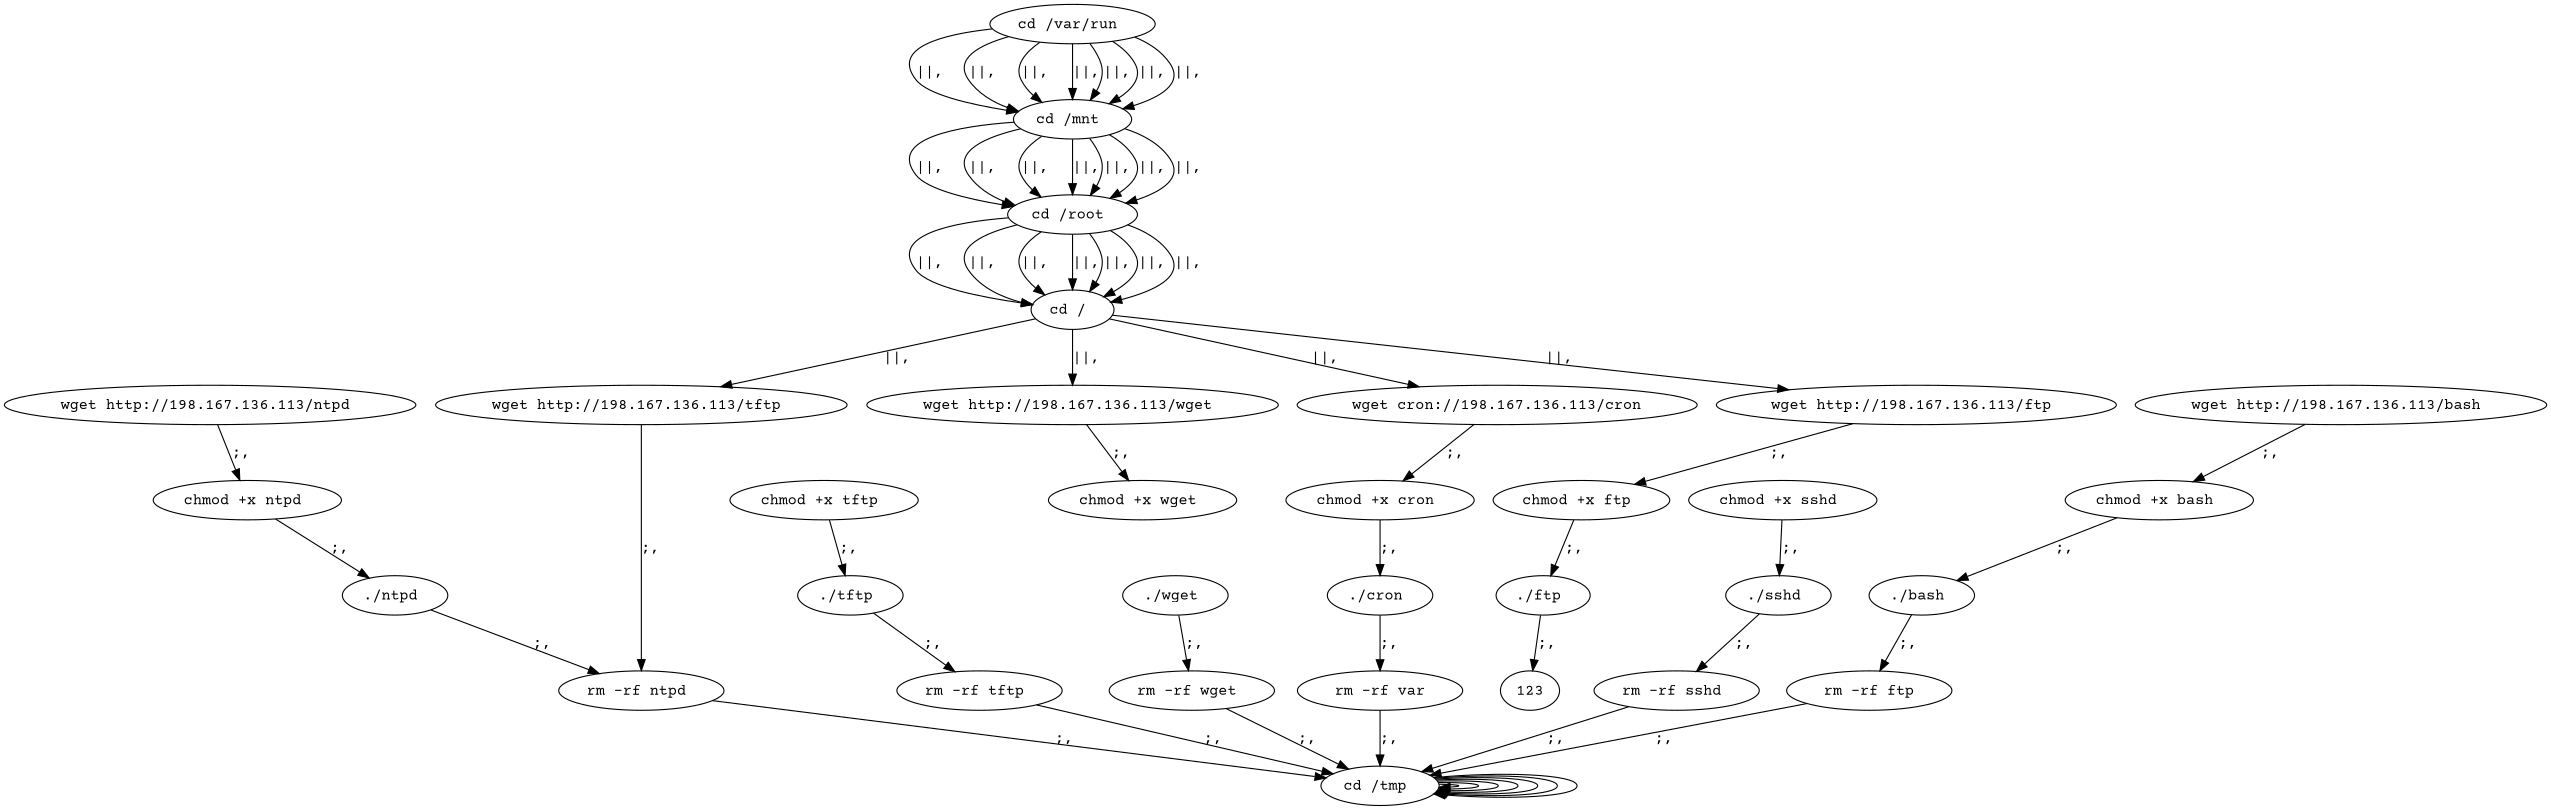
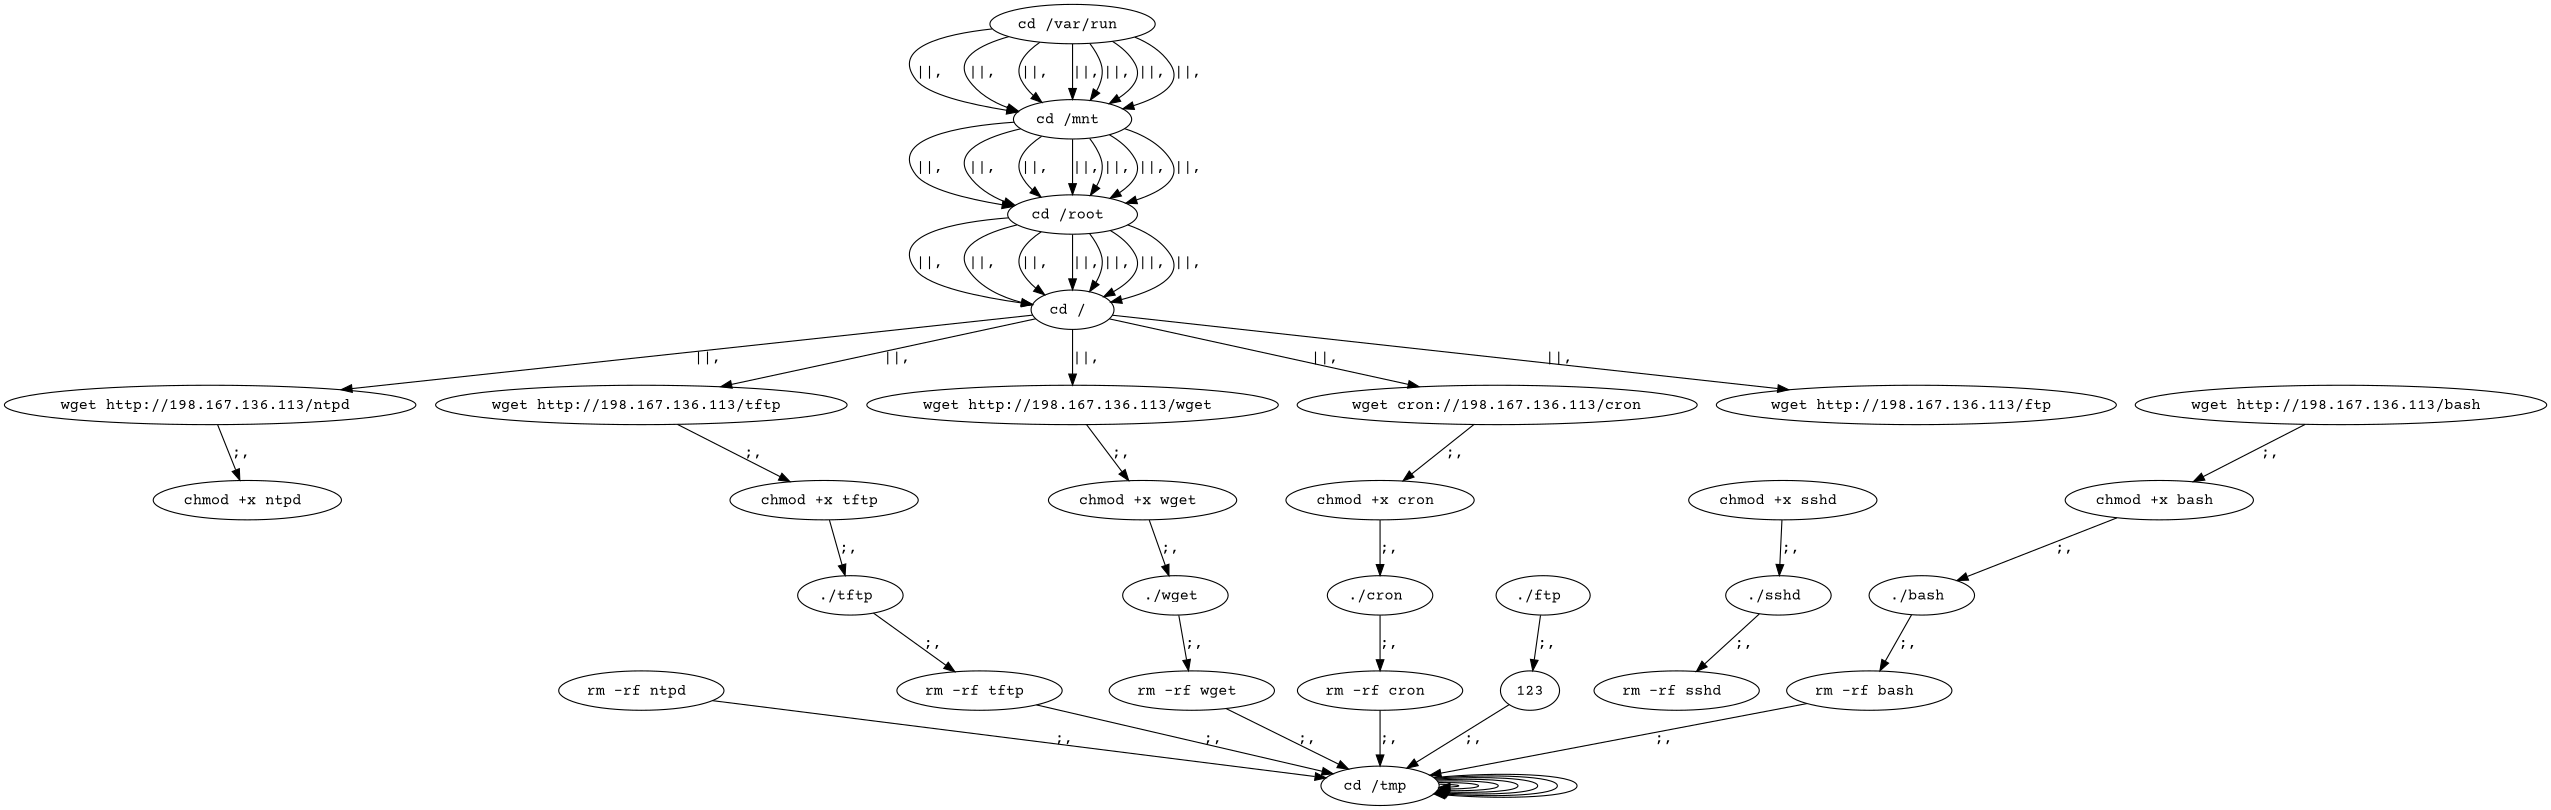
edge "cd /" -> "wget http://198.167.136.113/ntpd": added, label "||,"
node "chmod +x ftp": removed
edge "wget http://198.167.136.113/tftp" -> "rm -rf ntpd": now "wget http://198.167.136.113/tftp" -> "chmod +x tftp"
edge "chmod +x wget" -> "./wget": added, label ";,"
node "./ntpd": removed
node "rm -rf var": label "rm -rf var" -> "rm -rf cron"
node "rm -rf ftp": label "rm -rf ftp" -> "rm -rf bash"
edge "rm -rf sshd" -> "cd /tmp": now "123" -> "cd /tmp"
